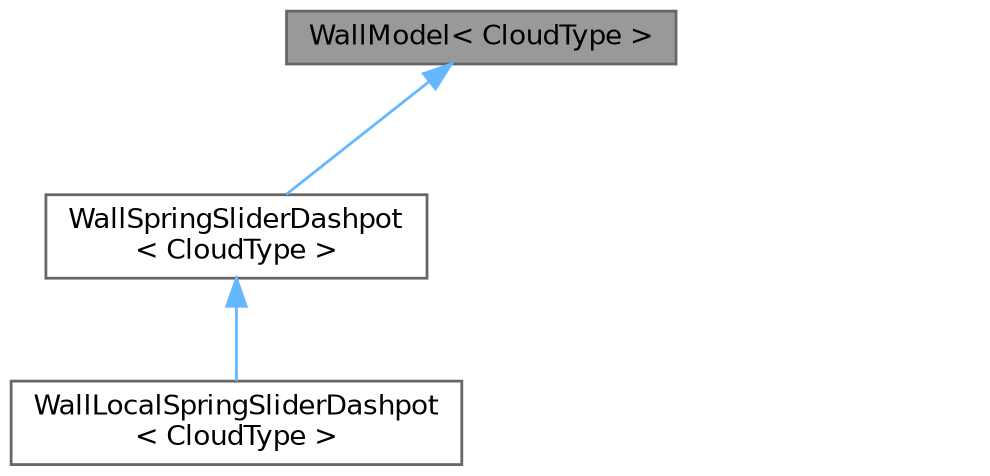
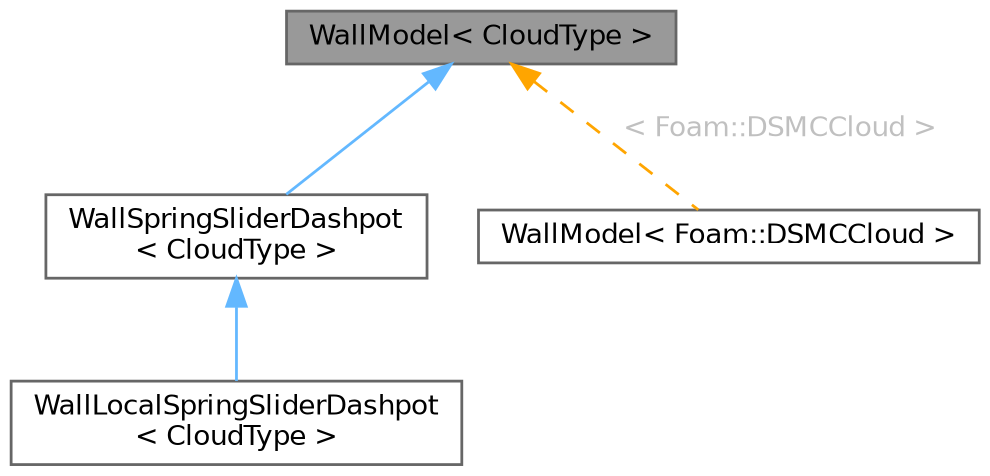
node "WallModel< Foam::DSMCCloud >": added
